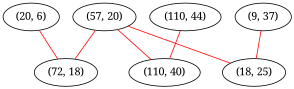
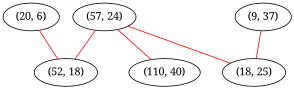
node "(57, 20)": label "(57, 20)" -> "(57, 24)"
node "(110, 44)": removed
node "(72, 18)": label "(72, 18)" -> "(52, 18)"
